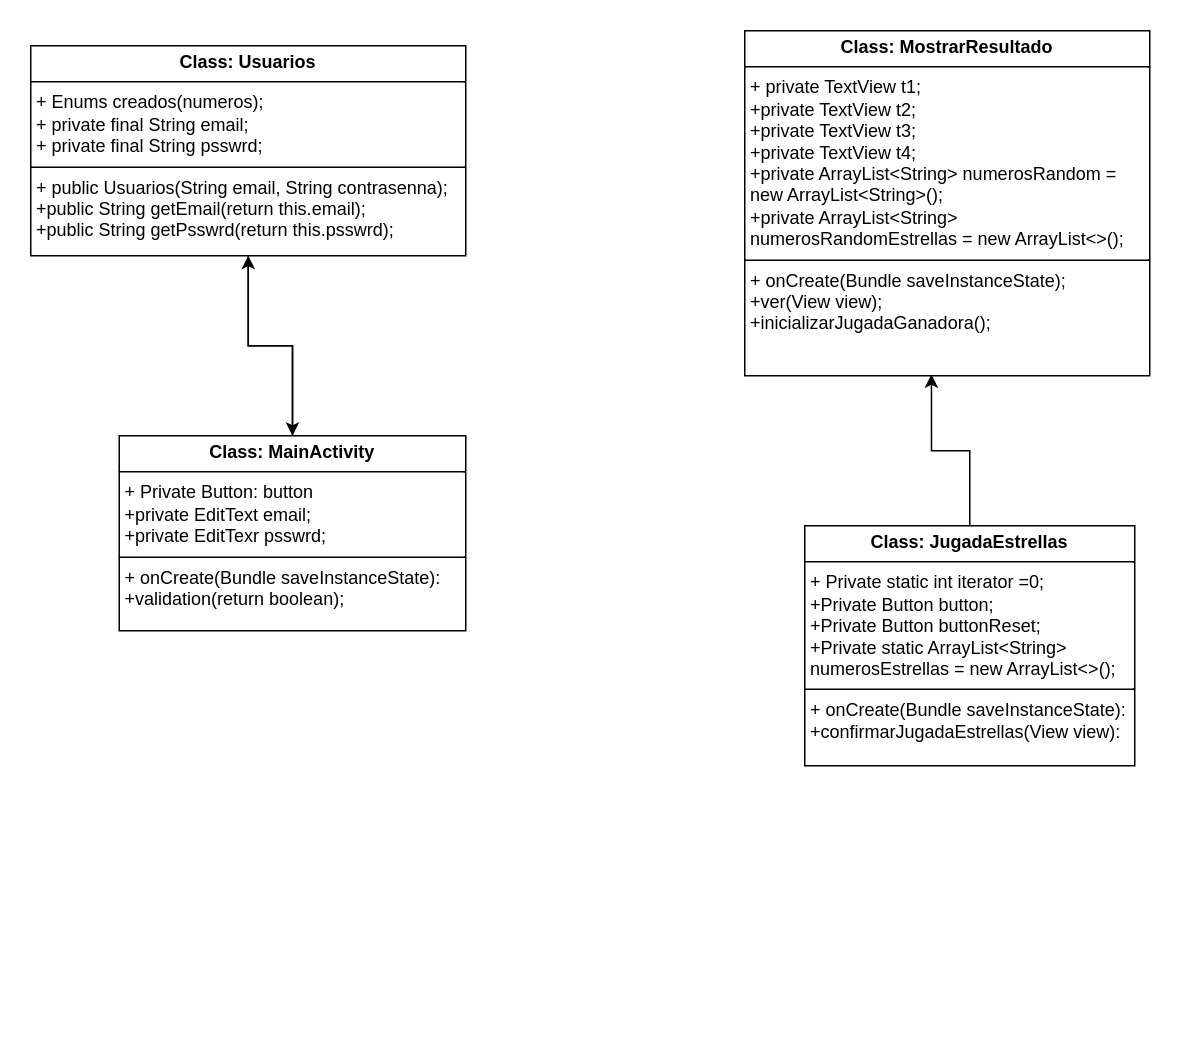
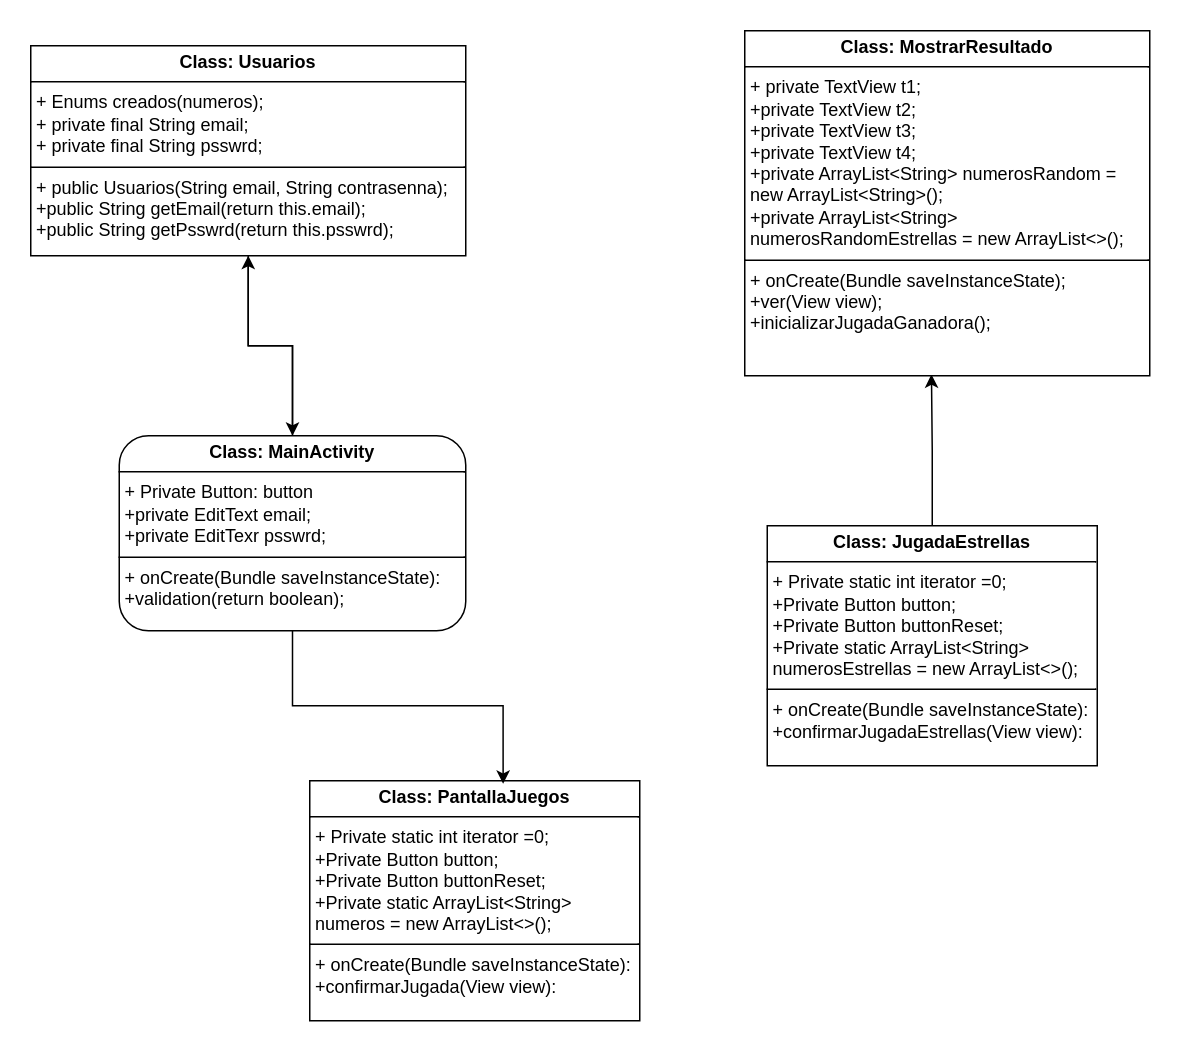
node "Class: MainActivity + Private Button: button +private EditText email; +private EditTexr psswrd; + onCreate(Bundle saveInstanceState): +validation(return boolean);": shape rectangle -> rounded rectangle
node "Class: JugadaEstrellas + Private static int iterator =0; +Private Button button; +Private Button buttonReset; +Private static ArrayList<String> numerosEstrellas = new ArrayList<>(); + onCreate(Bundle saveInstanceState): +confirmarJugadaEstrellas(View view):": moved (970, 646) -> (932, 646)
edge "Class: MainActivity + Private Button: button +private EditText email; +private EditTexr psswrd; + onCreate(Bundle saveInstanceState): +validation(return boolean);" -> "Class: PantallaJuegos + Private static int iterator =0; +Private Button button; +Private Button buttonReset; +Private static ArrayList<String> numeros = new ArrayList<>(); + onCreate(Bundle saveInstanceState): +confirmarJugada(View view):": added
node "Class: PantallaJuegos + Private static int iterator =0; +Private Button button; +Private Button buttonReset; +Private static ArrayList<String> numeros = new ArrayList<>(); + onCreate(Bundle saveInstanceState): +confirmarJugada(View view):": added
